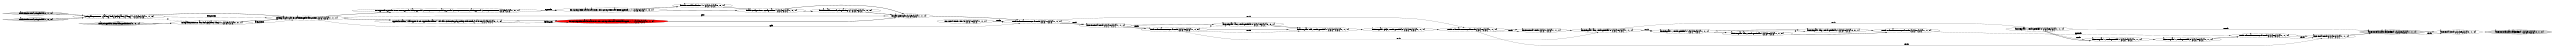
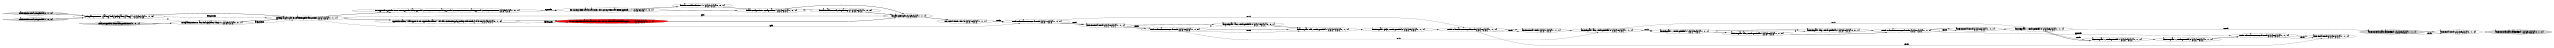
edge "format.configure(new Configuration())@@@8@@@['1', '0', '1']" -> "format.enableQuotedStringParsing('@')@@@8@@@['1', '0', '0']": reversed
edge "format.open(split)@@@9@@@['1', '1', '1']" -> "result = format.nextRecord(result)@@@11@@@['1', '1', '1']": now "format.open(split)@@@9@@@['1', '1', '1']" -> "Row result = new Row(3)@@@10@@@['1', '1', '1']"
node "assertNotNull(result)@@@22@@@['1', '1', '1']": added
edge "assertNull(result)@@@27@@@['1', '1', '1']" -> "assertTrue(format.reachedEnd())@@@28@@@['1', '1', '1']": removed
